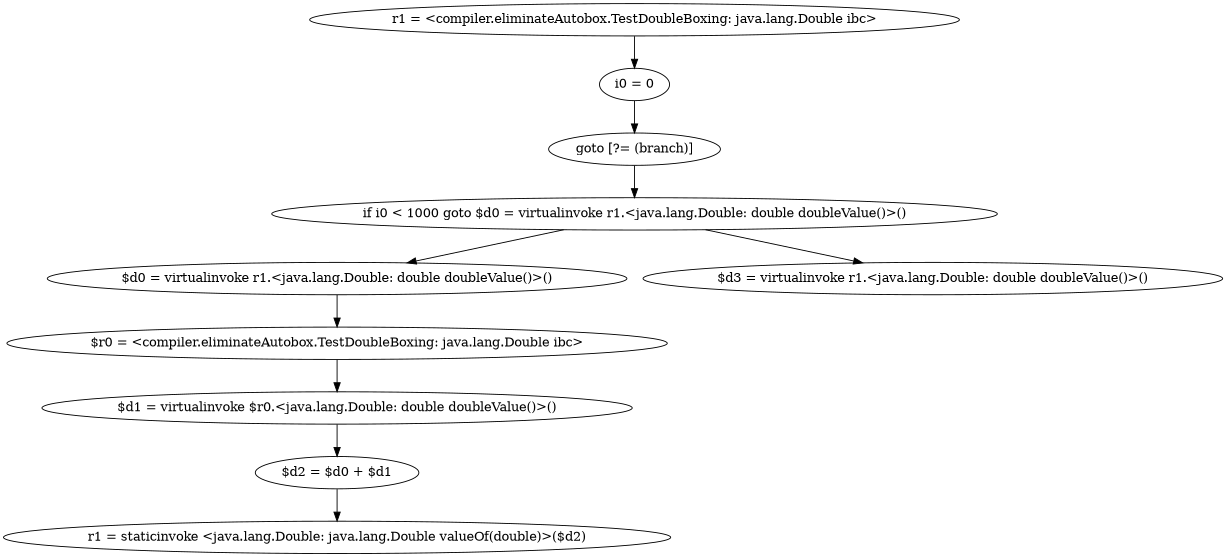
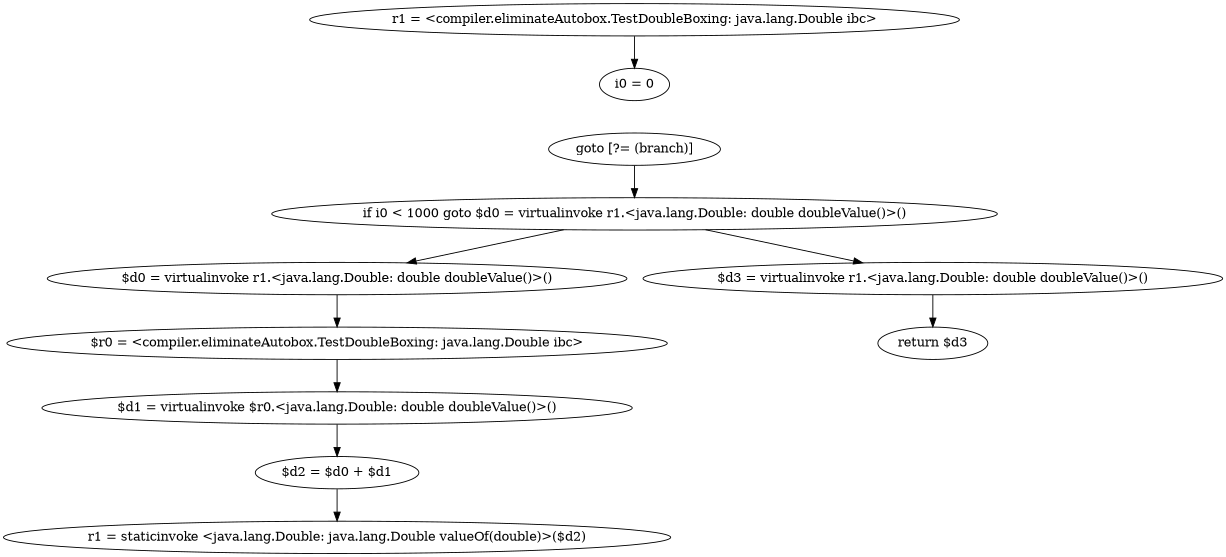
edge "i0 = 0" -> "goto [?= (branch)]": removed
node "return $d3": added
